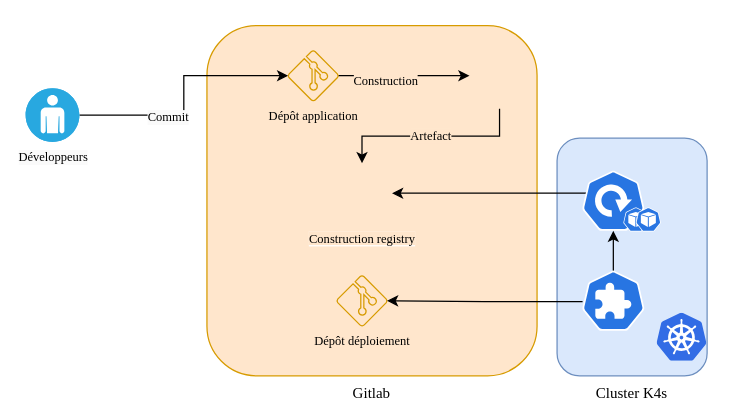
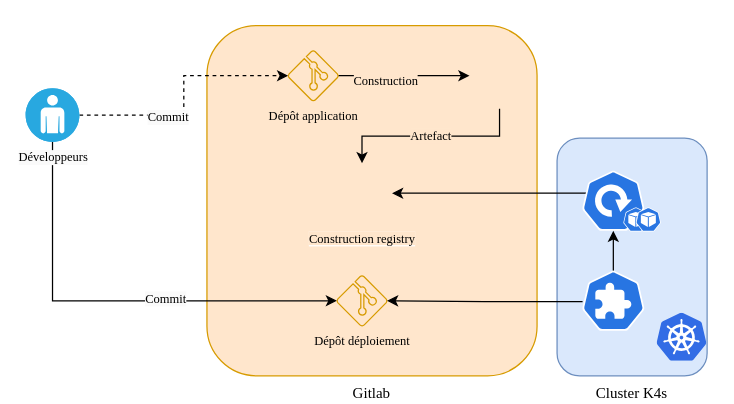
edge "Développeurs" -> "Dépôt application": style solid -> dashed
edge "Développeurs" -> "Dépôt déploiement": added, label "Commit"
